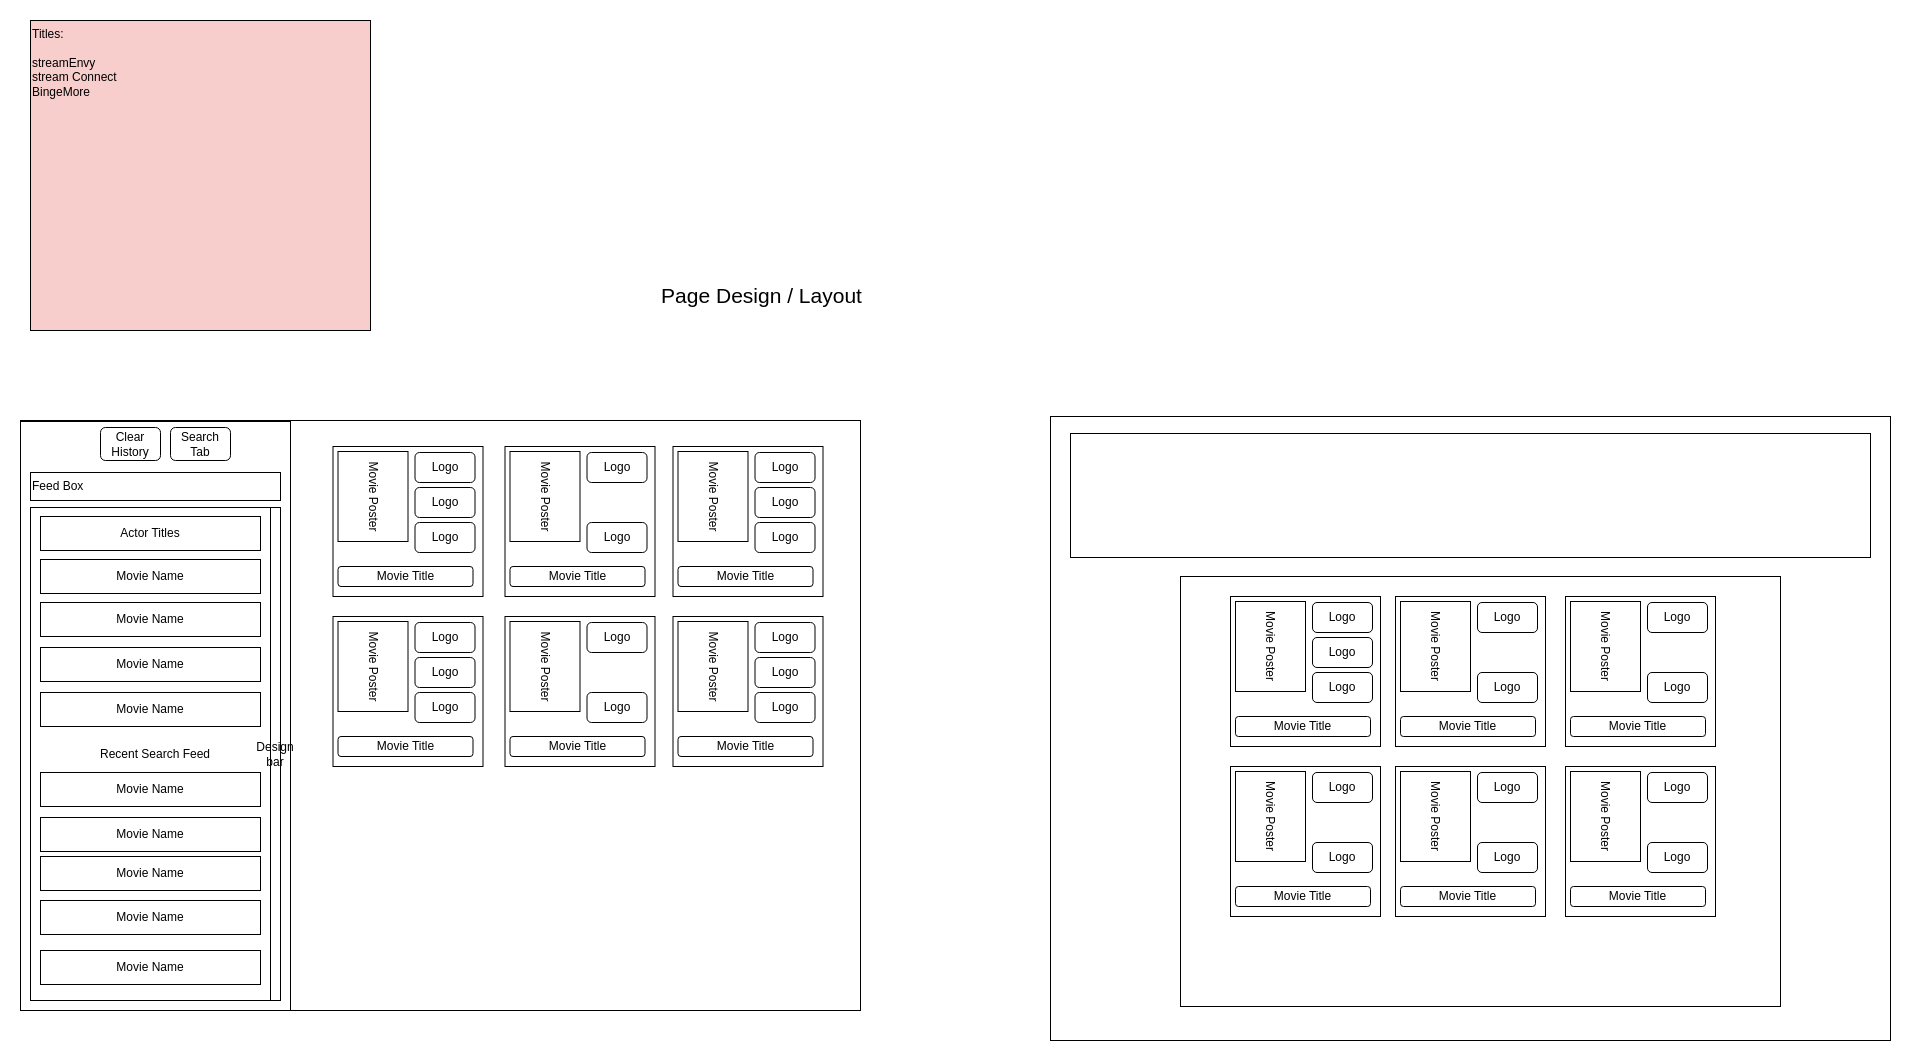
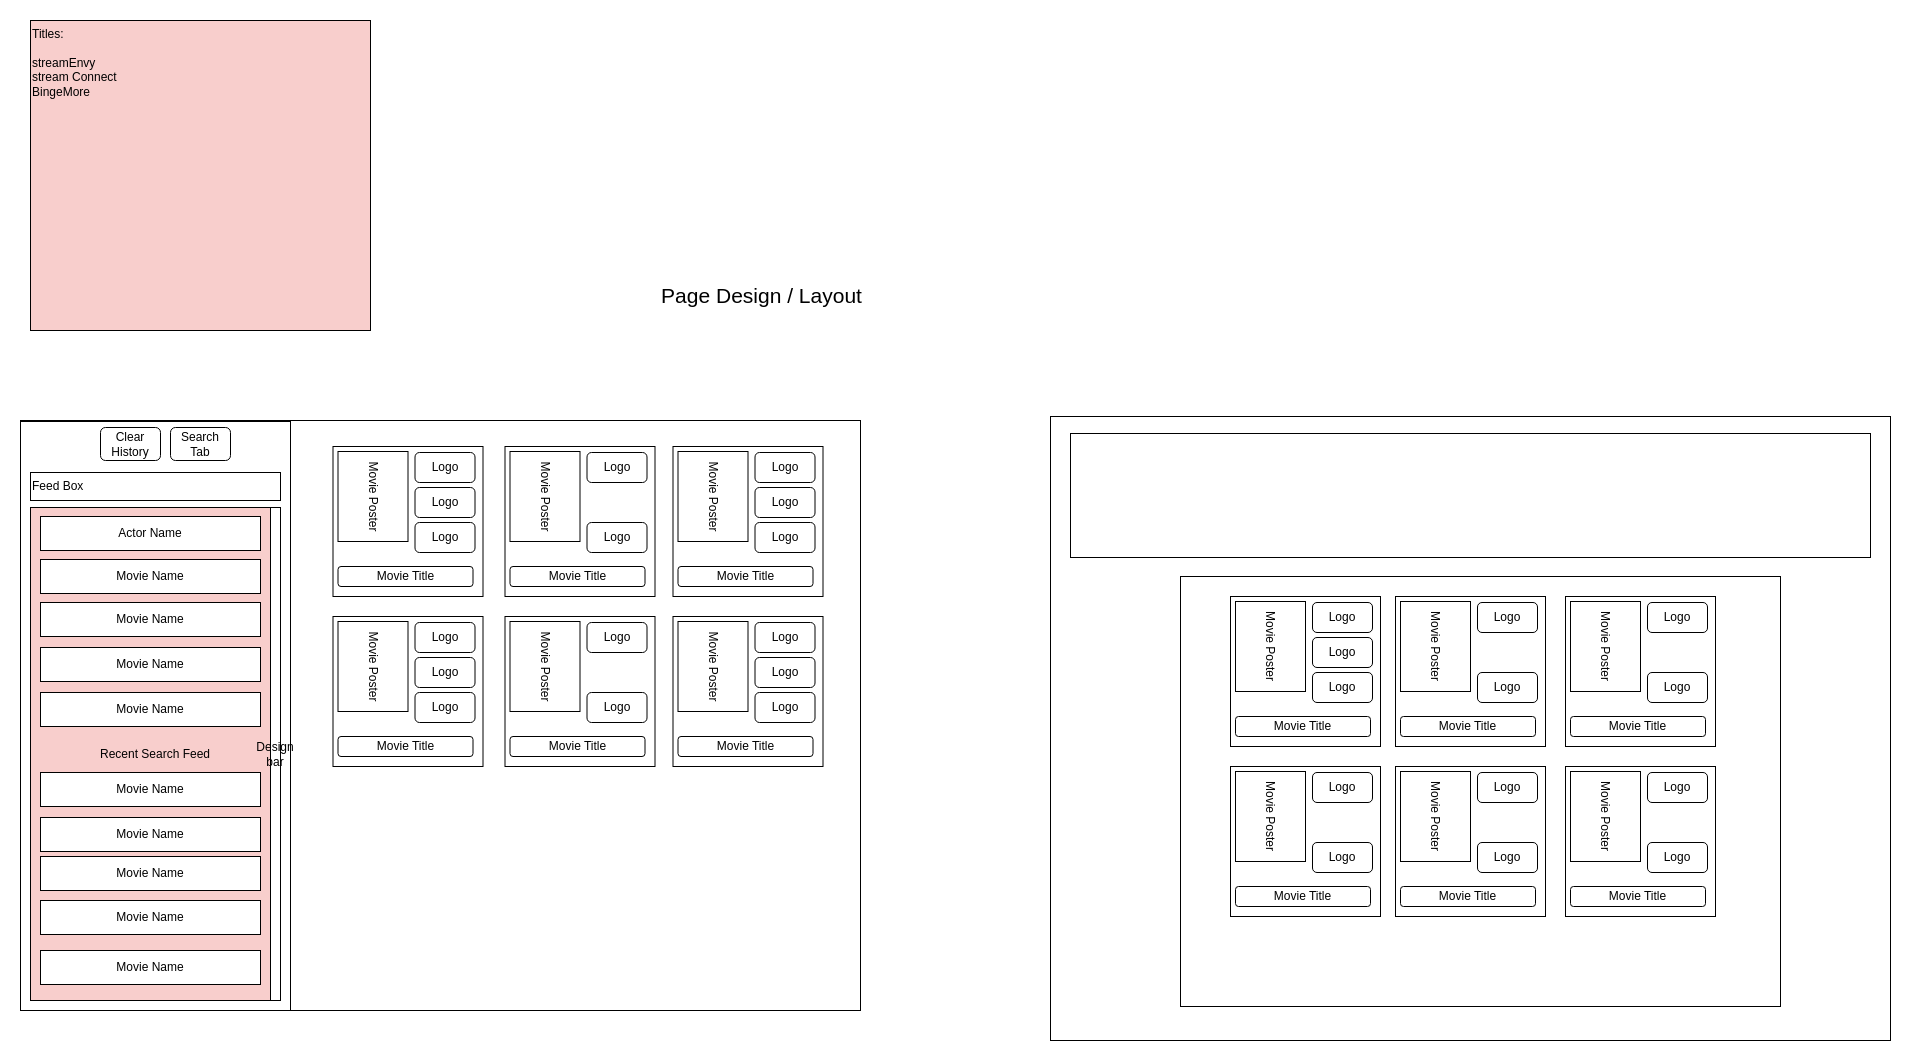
node "Actor Titles": label "Actor Titles" -> "Actor Name"
node "Recent Search Feed": fillcolor #ffffff -> #f8cecc
